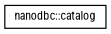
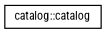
node "nanodbc::catalog": label "nanodbc::catalog" -> "catalog::catalog"
